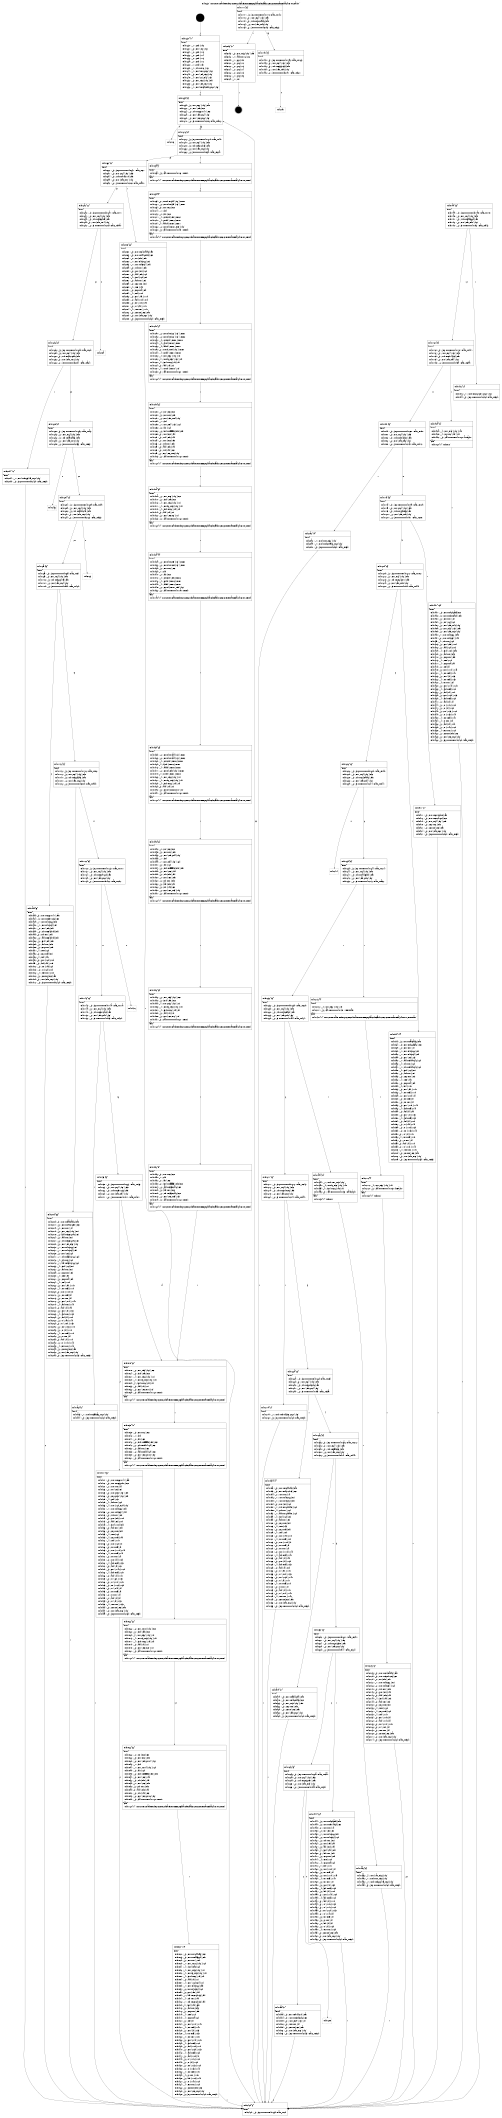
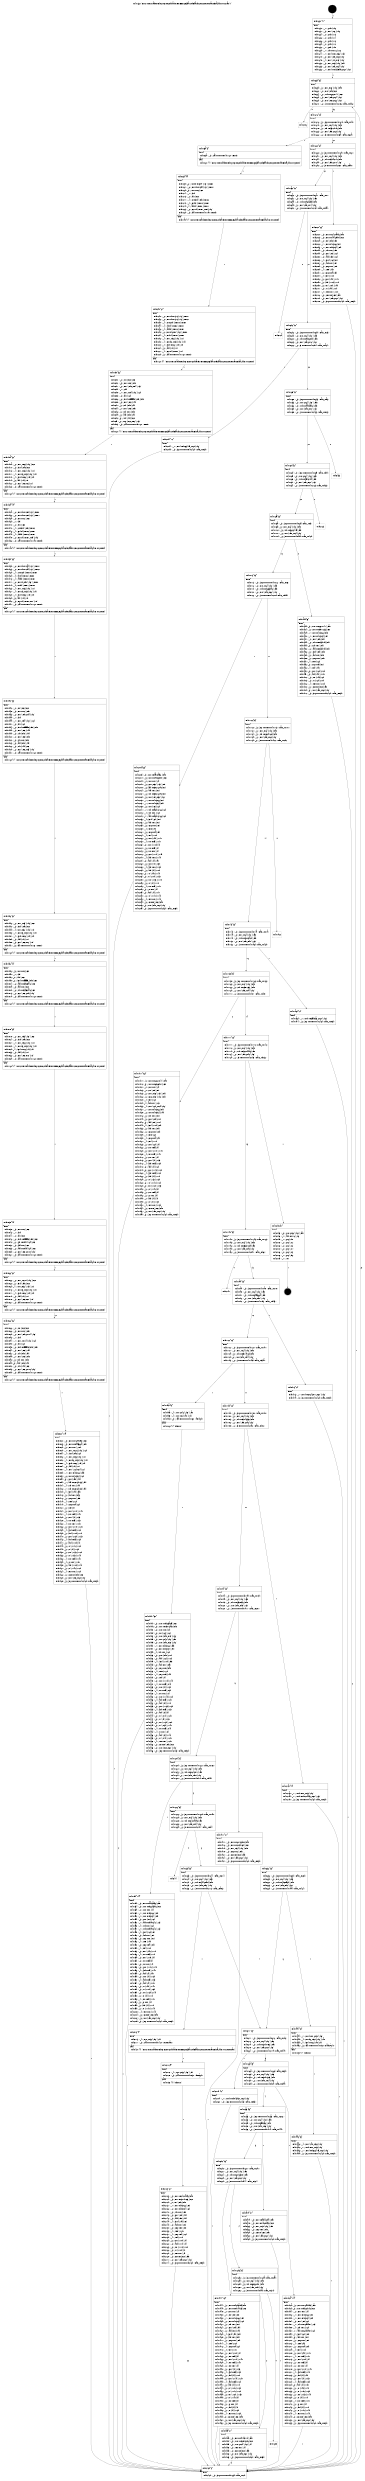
edge "0x40183f [25]" -> "0x401858 [25]": now "0x40183f [25]" -> "0x401871 [25]"
edge "0x401790 [25]" -> "0x4017a9 [25]": added, label "13"
edge "0x40175e [25]" -> "0x401e1e [32]": now "0x40175e [25]" -> "0x401777 [25]"
